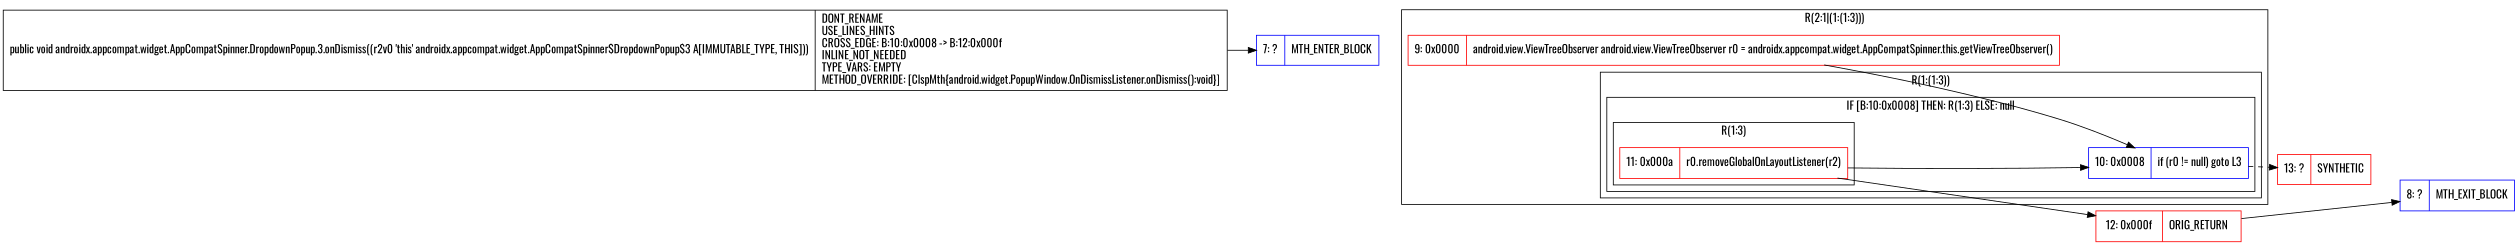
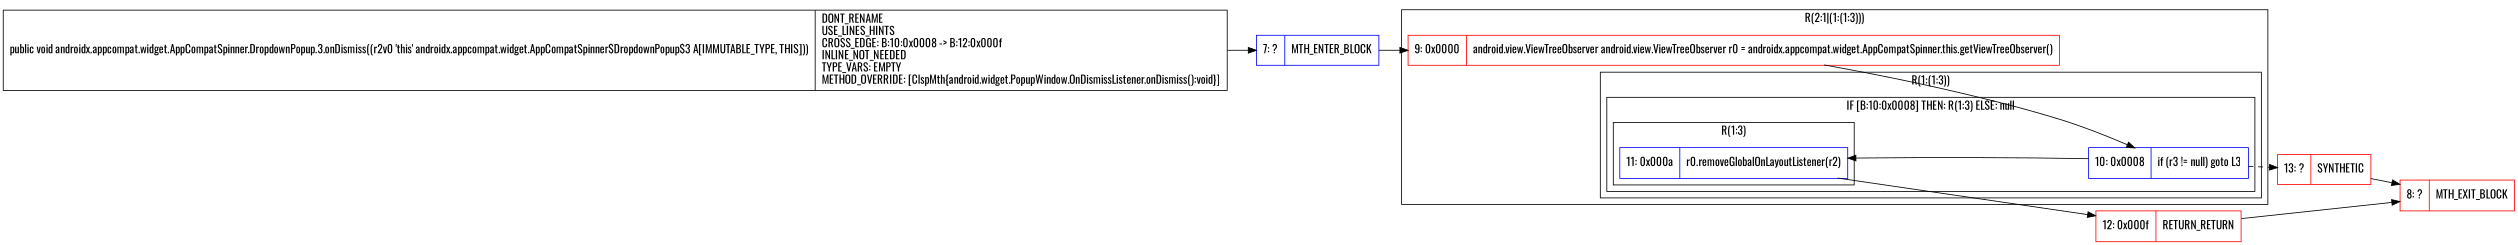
edge "7: ?" -> "9: 0x0000": added
node "11: 0x000a": color red -> blue
node "10: 0x0008": text "if (r0 != null) goto L3" -> "if (r3 != null) goto L3"
edge "11: 0x000a" -> "10: 0x0008": reversed
edge "13: ?" -> "8: ?": added
node "8: ?": color blue -> red
node "12: 0x000f": text "ORIG_RETURN" -> "RETURN_RETURN"
